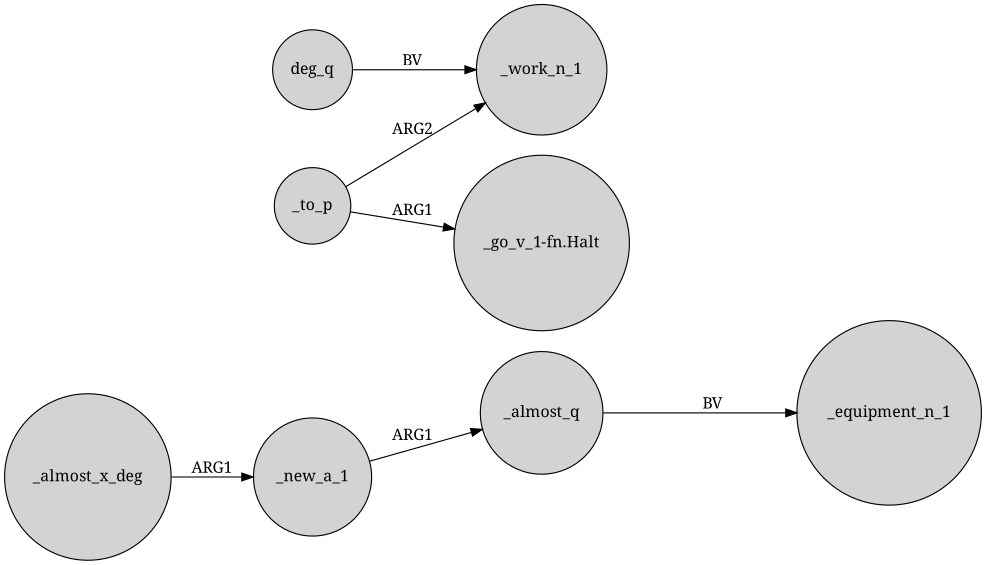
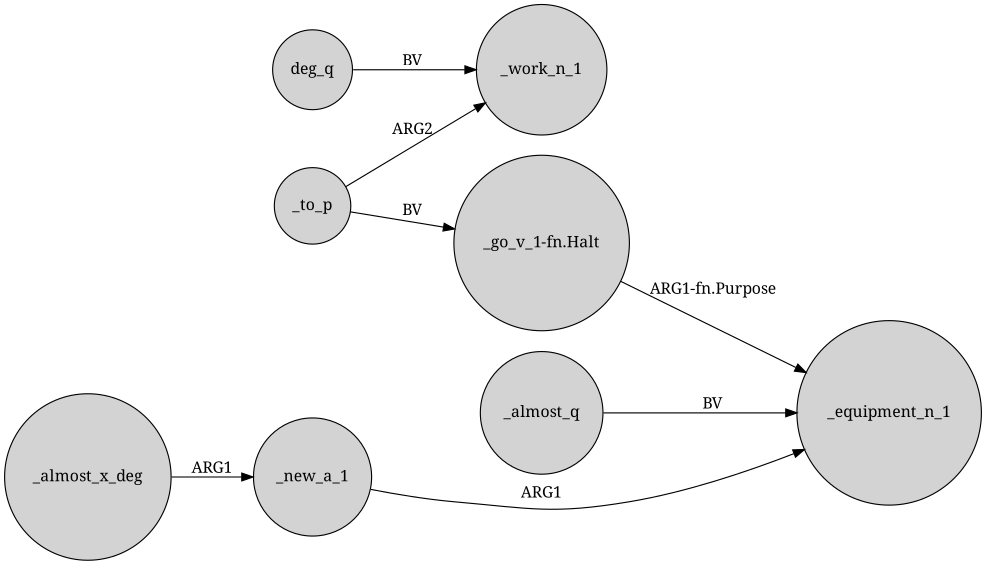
edge "_to_p" -> "_go_v_1-fn.Halt": label "ARG1" -> "BV"
edge "_go_v_1-fn.Halt" -> "_equipment_n_1": added, label "ARG1-fn.Purpose"
edge "_new_a_1" -> "_almost_q": now "_new_a_1" -> "_equipment_n_1"
